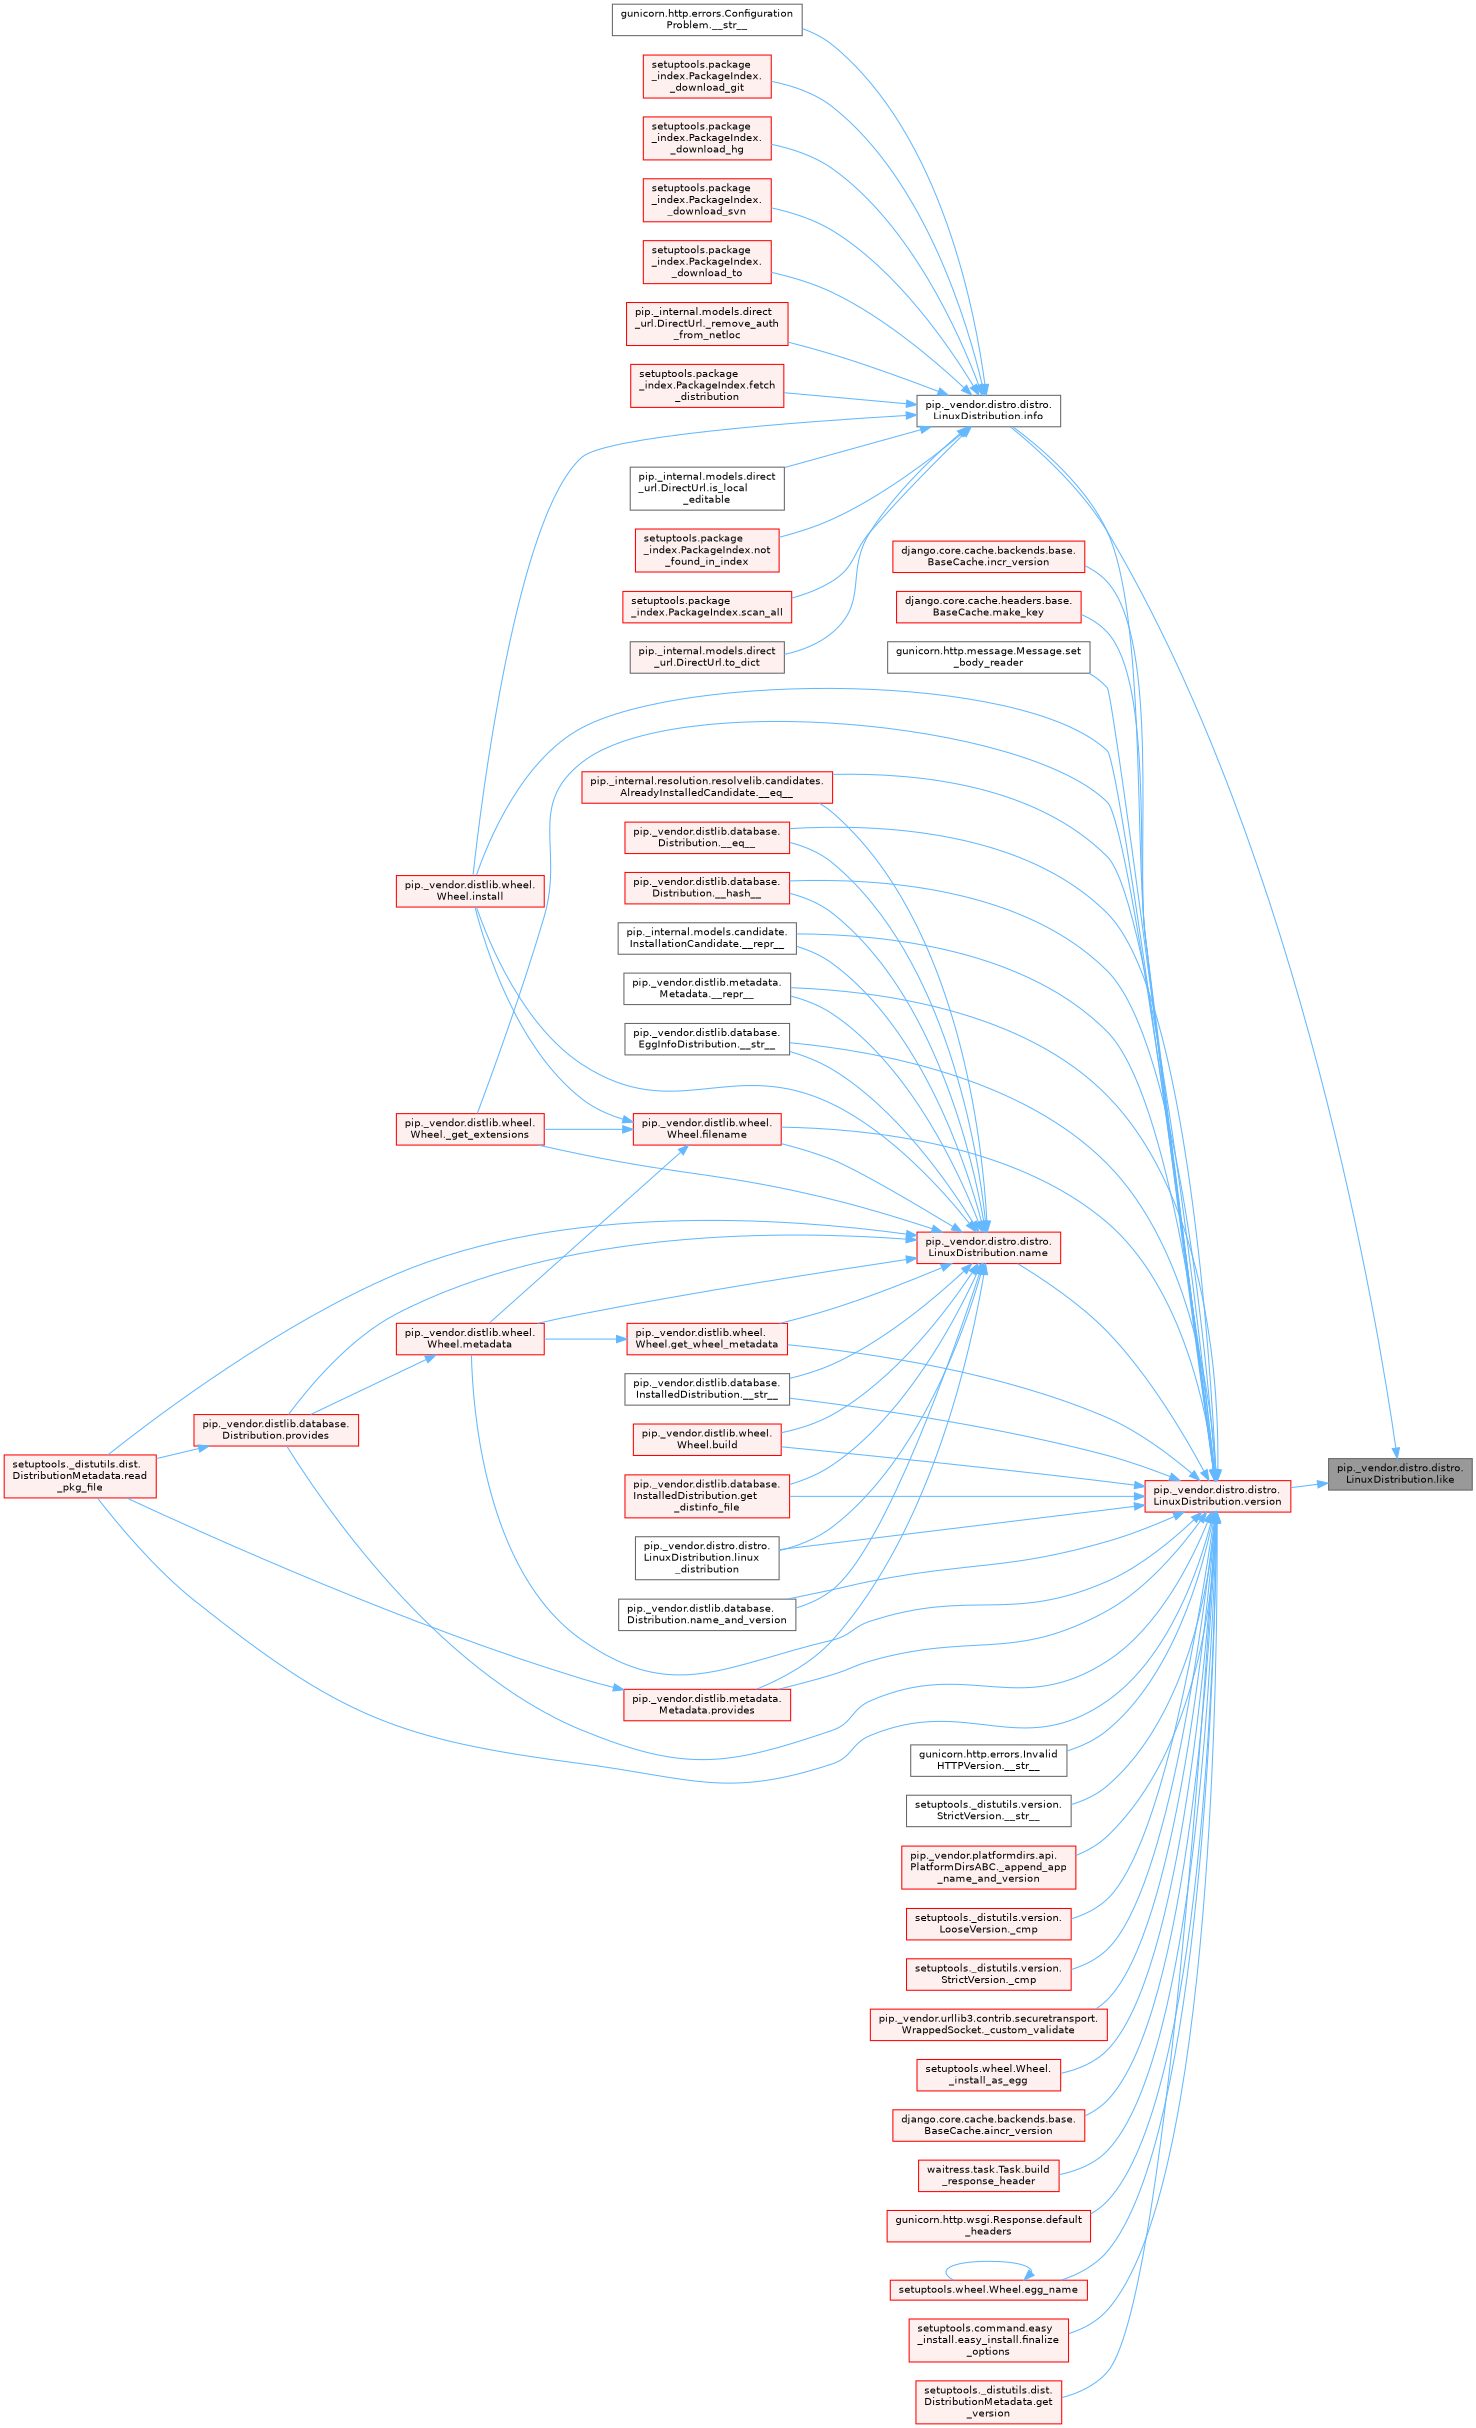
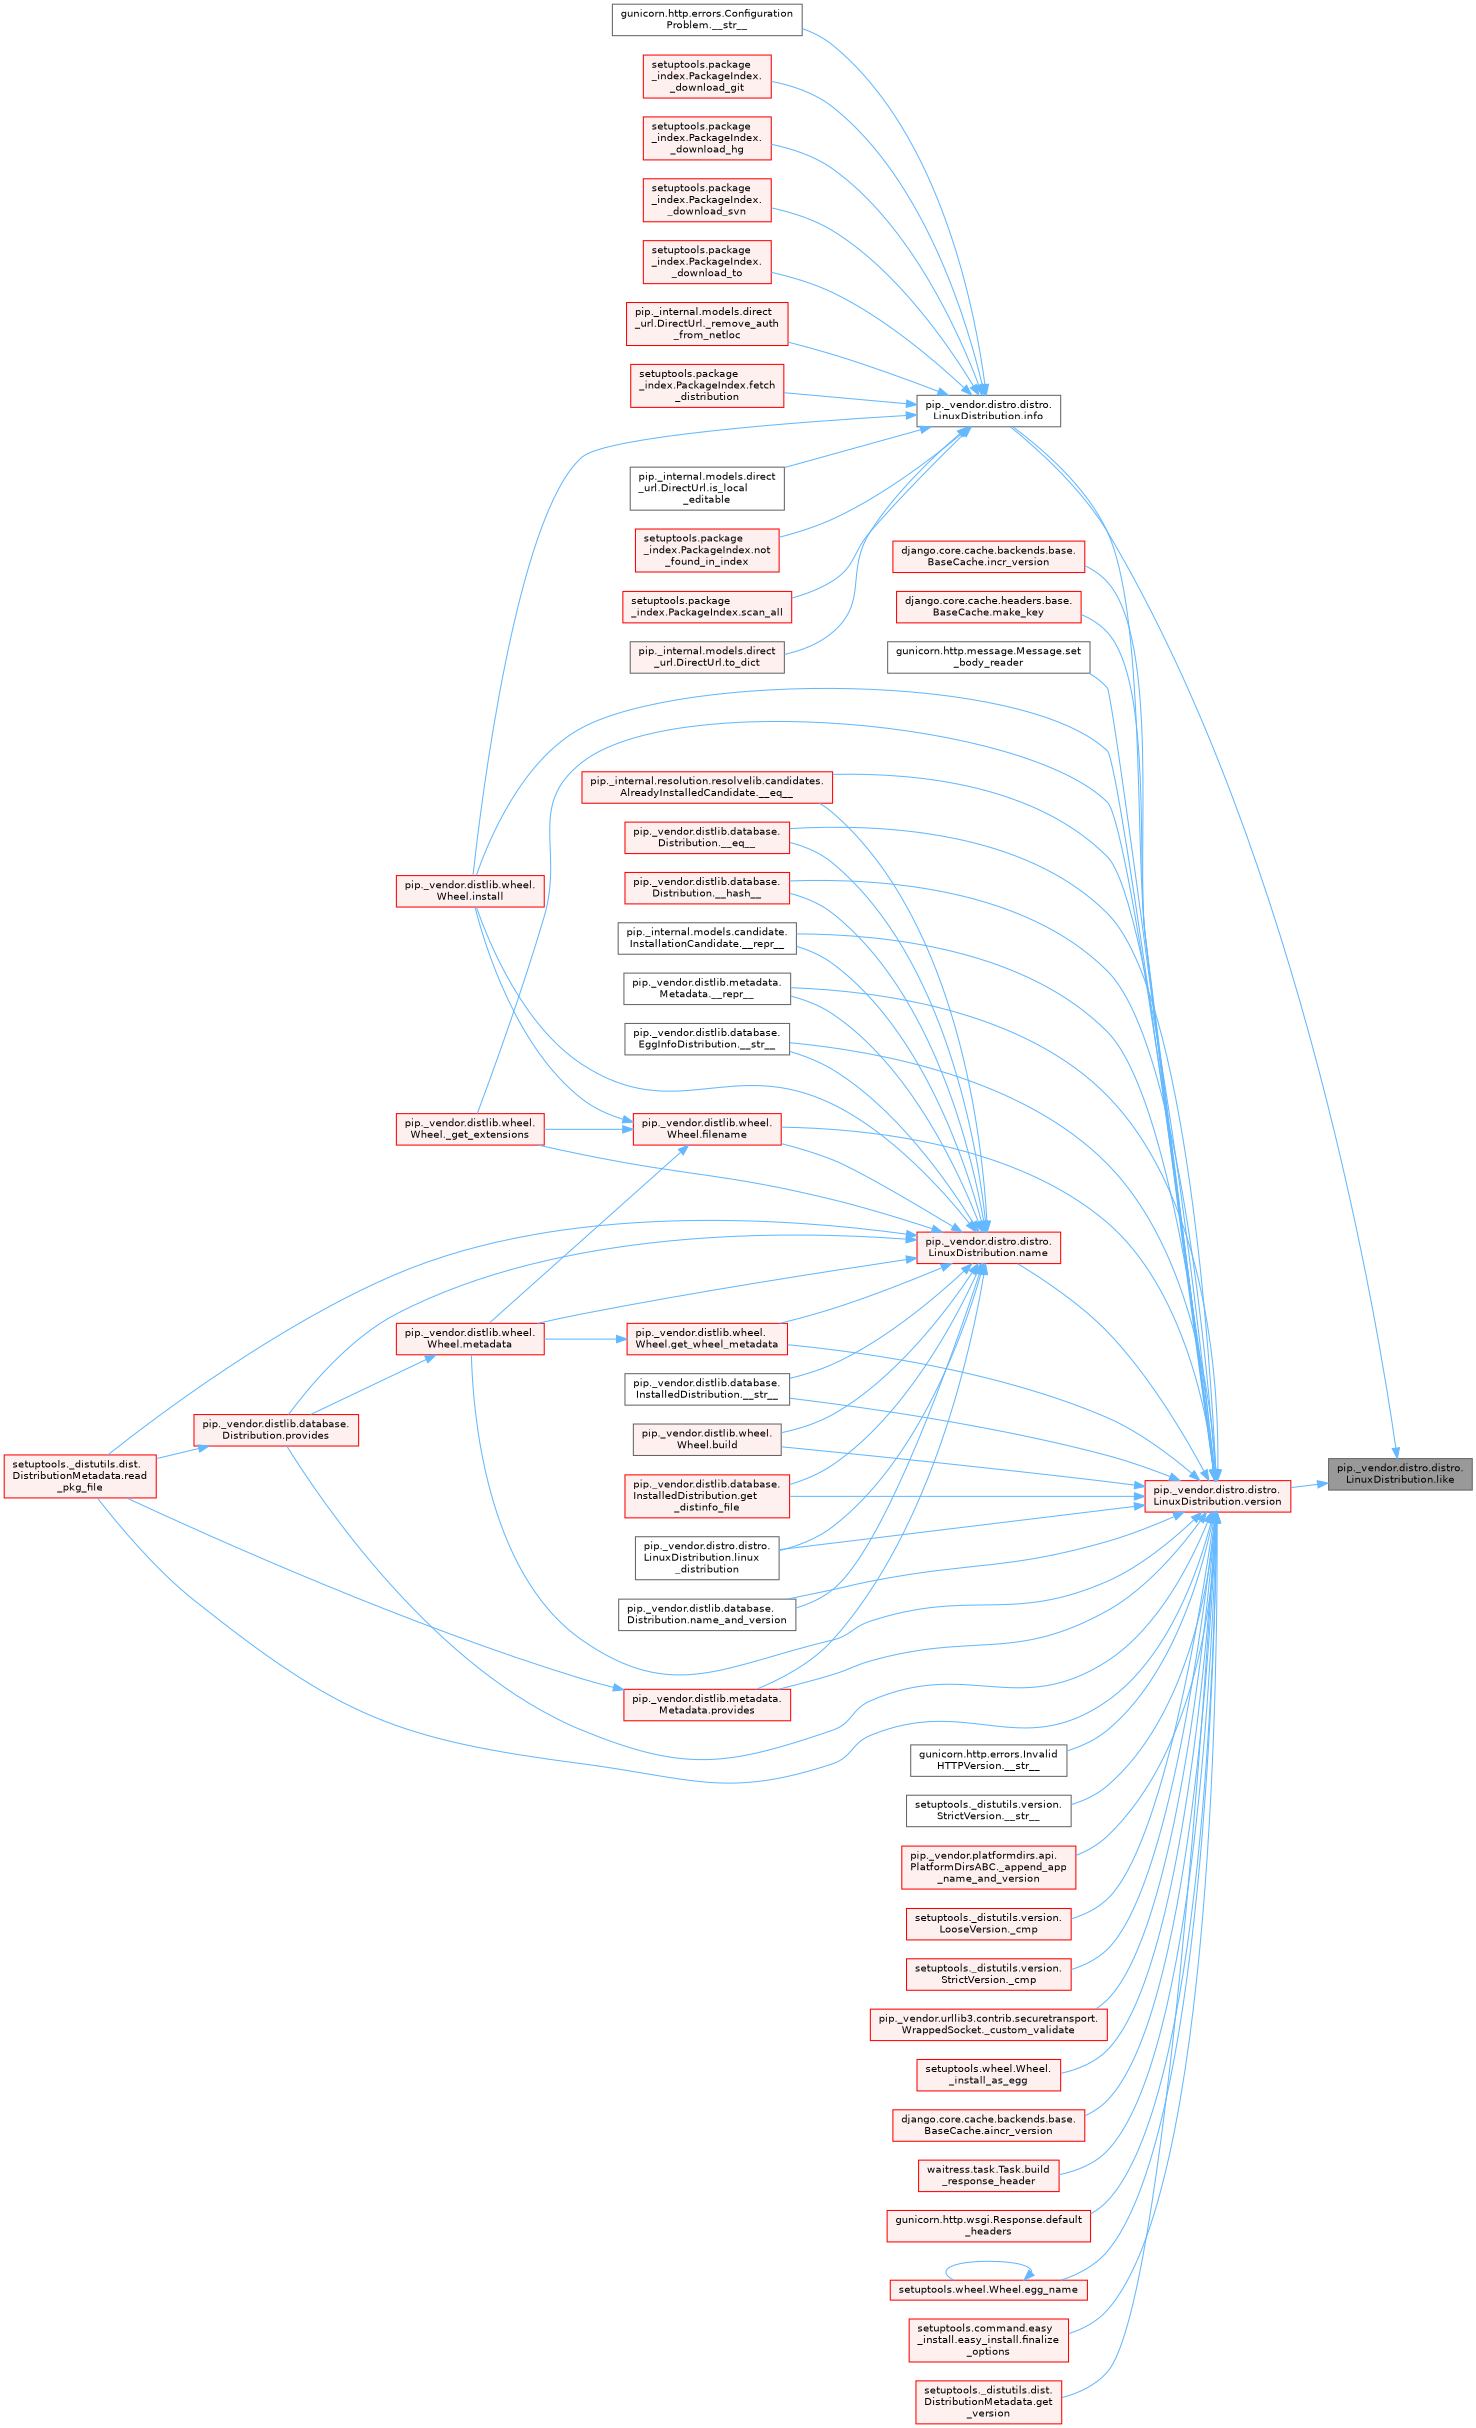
node "pip._vendor.distlib.wheel. Wheel.build": color red -> grey40
